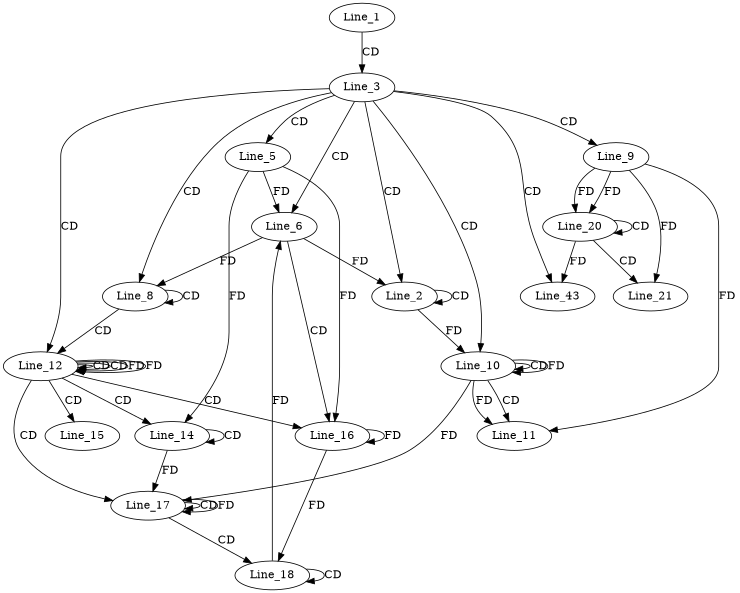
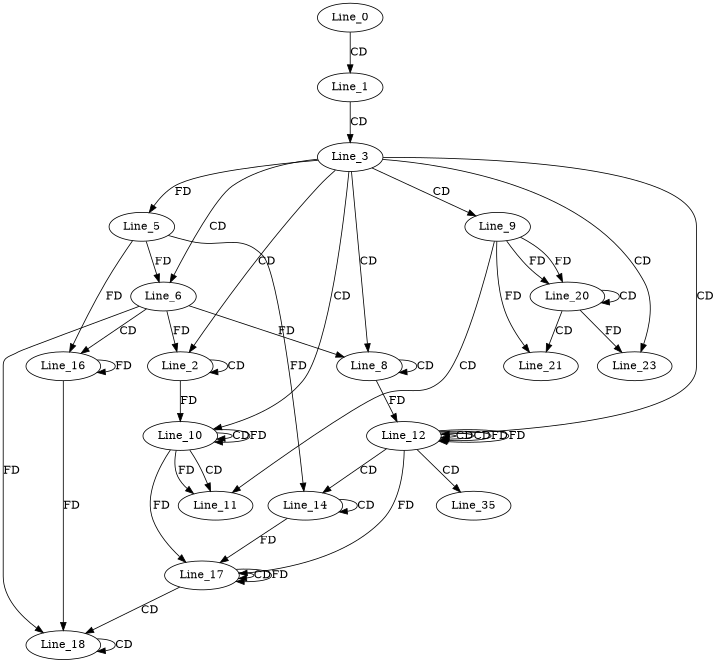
node "Line_0": added
edge "Line_3" -> "Line_5": label "CD" -> "FD"
node "Line_43": label "Line_43" -> "Line_23"
edge "Line_9" -> "Line_11": label "FD" -> "CD"
edge "Line_8" -> "Line_12": label "CD" -> "FD"
edge "Line_12" -> "Line_16": removed, label "CD"
edge "Line_18" -> "Line_6": reversed
edge "Line_12" -> "Line_17": label "CD" -> "FD"
node "Line_15": label "Line_15" -> "Line_35"
